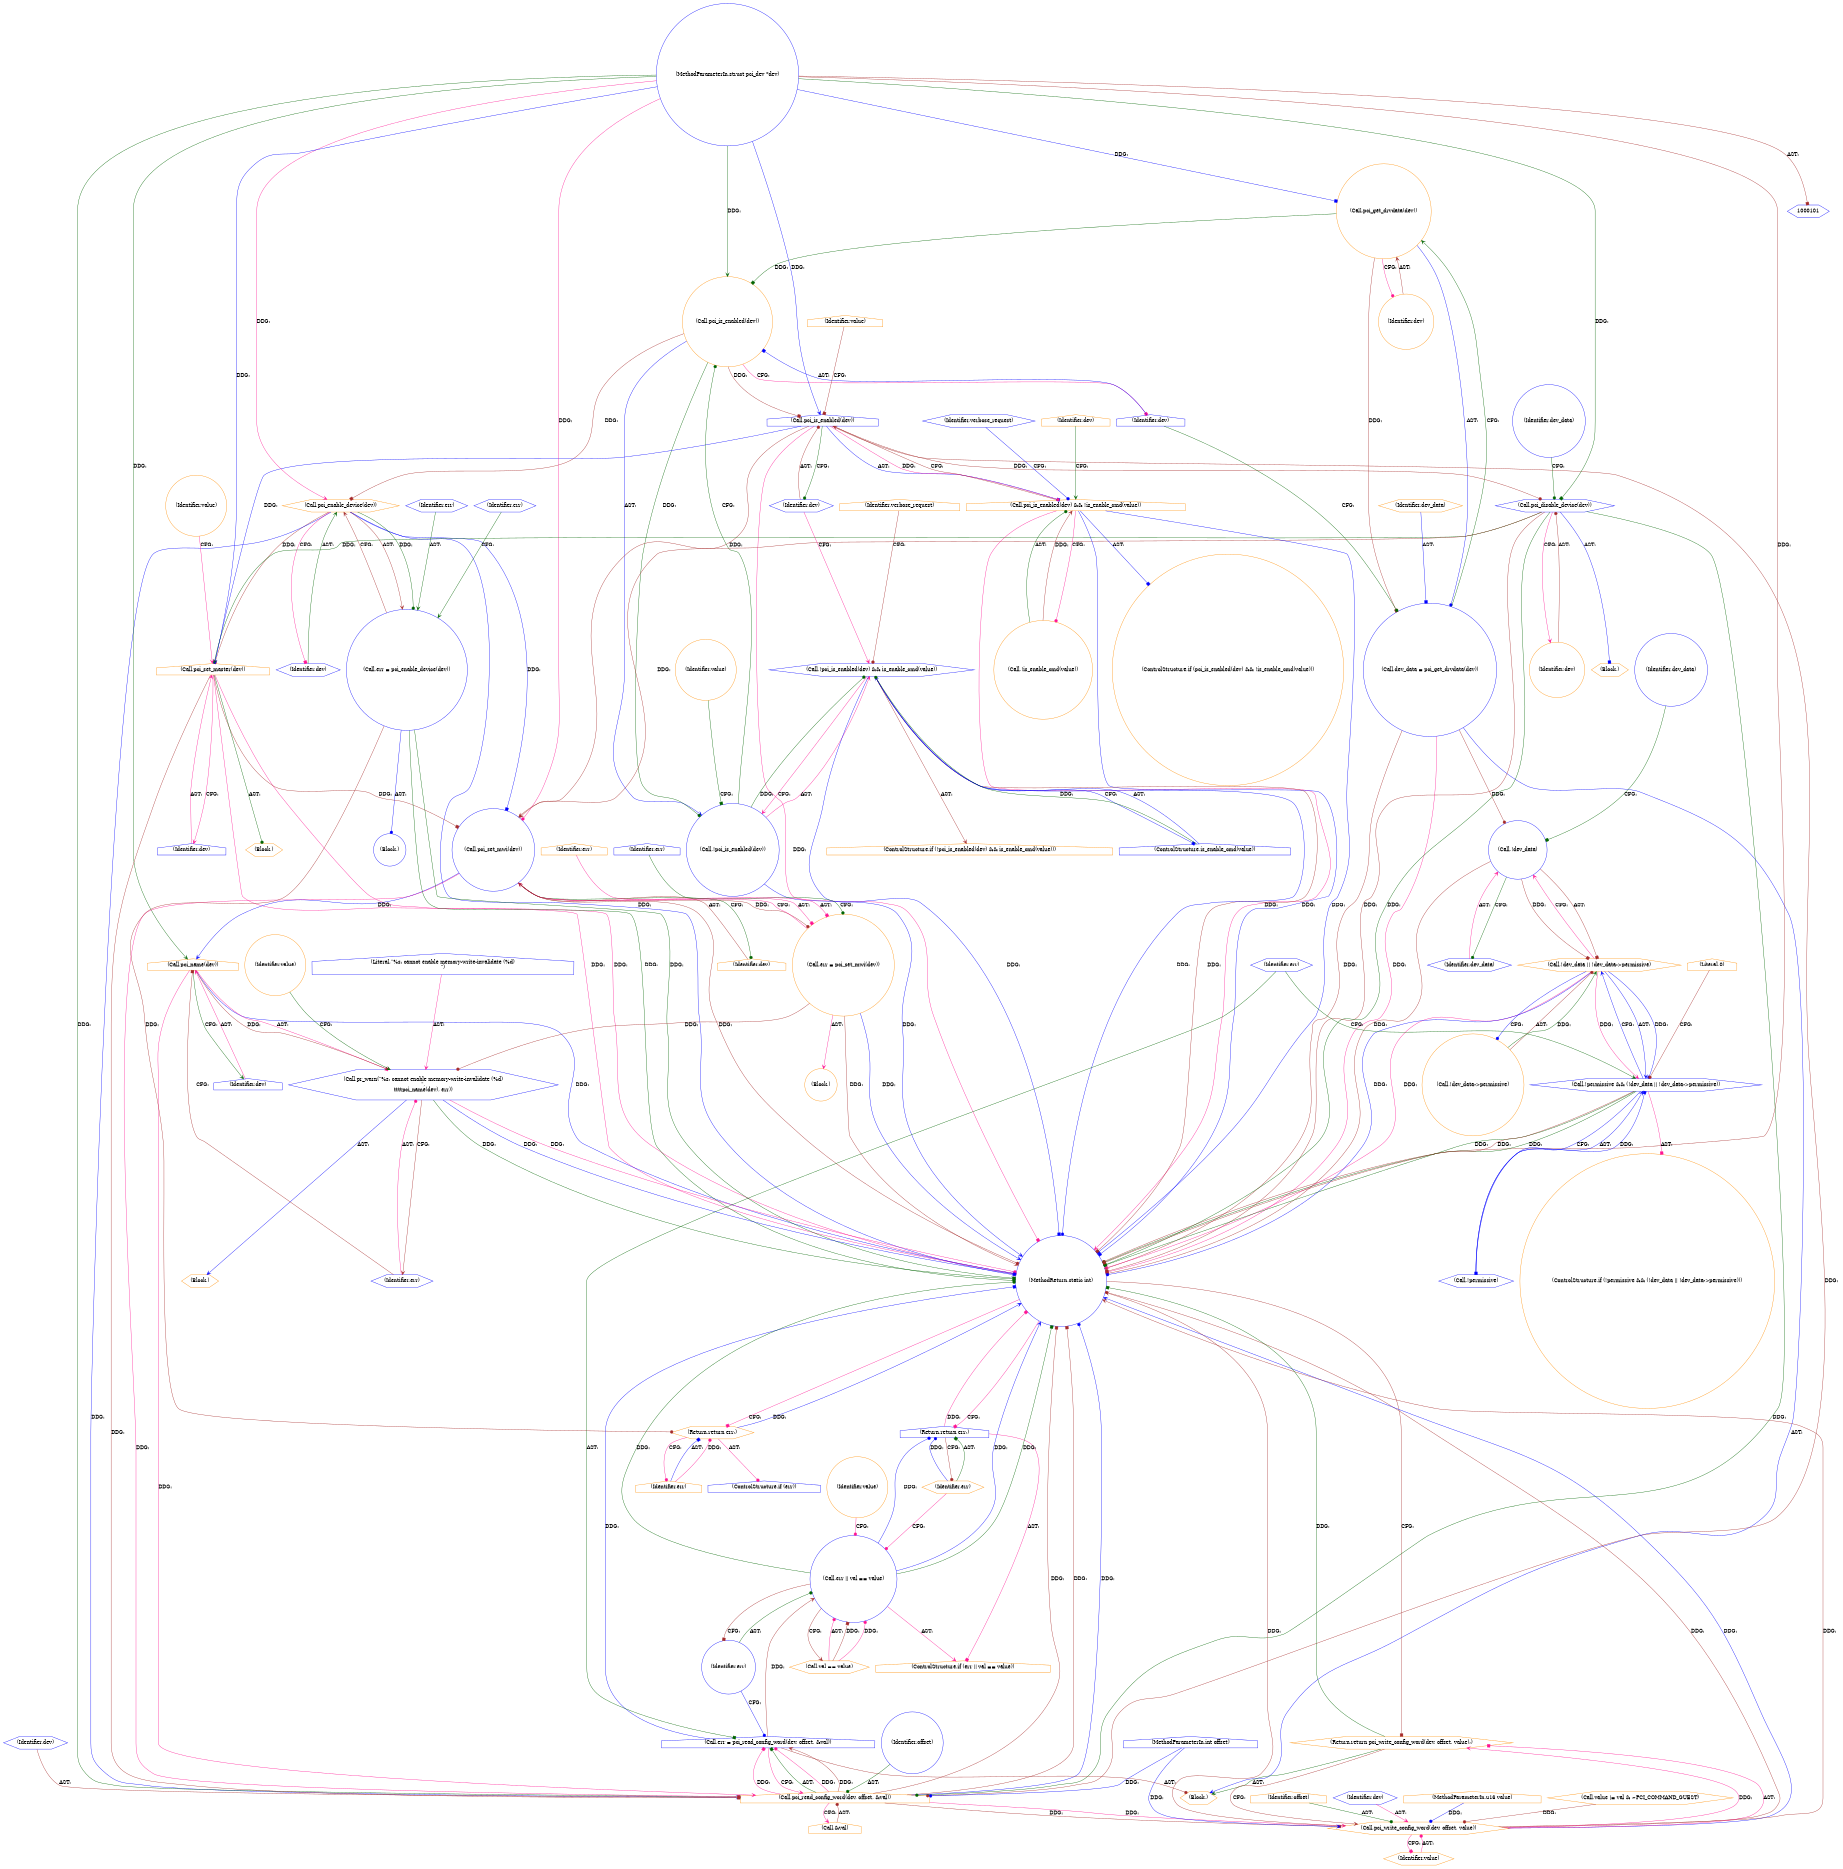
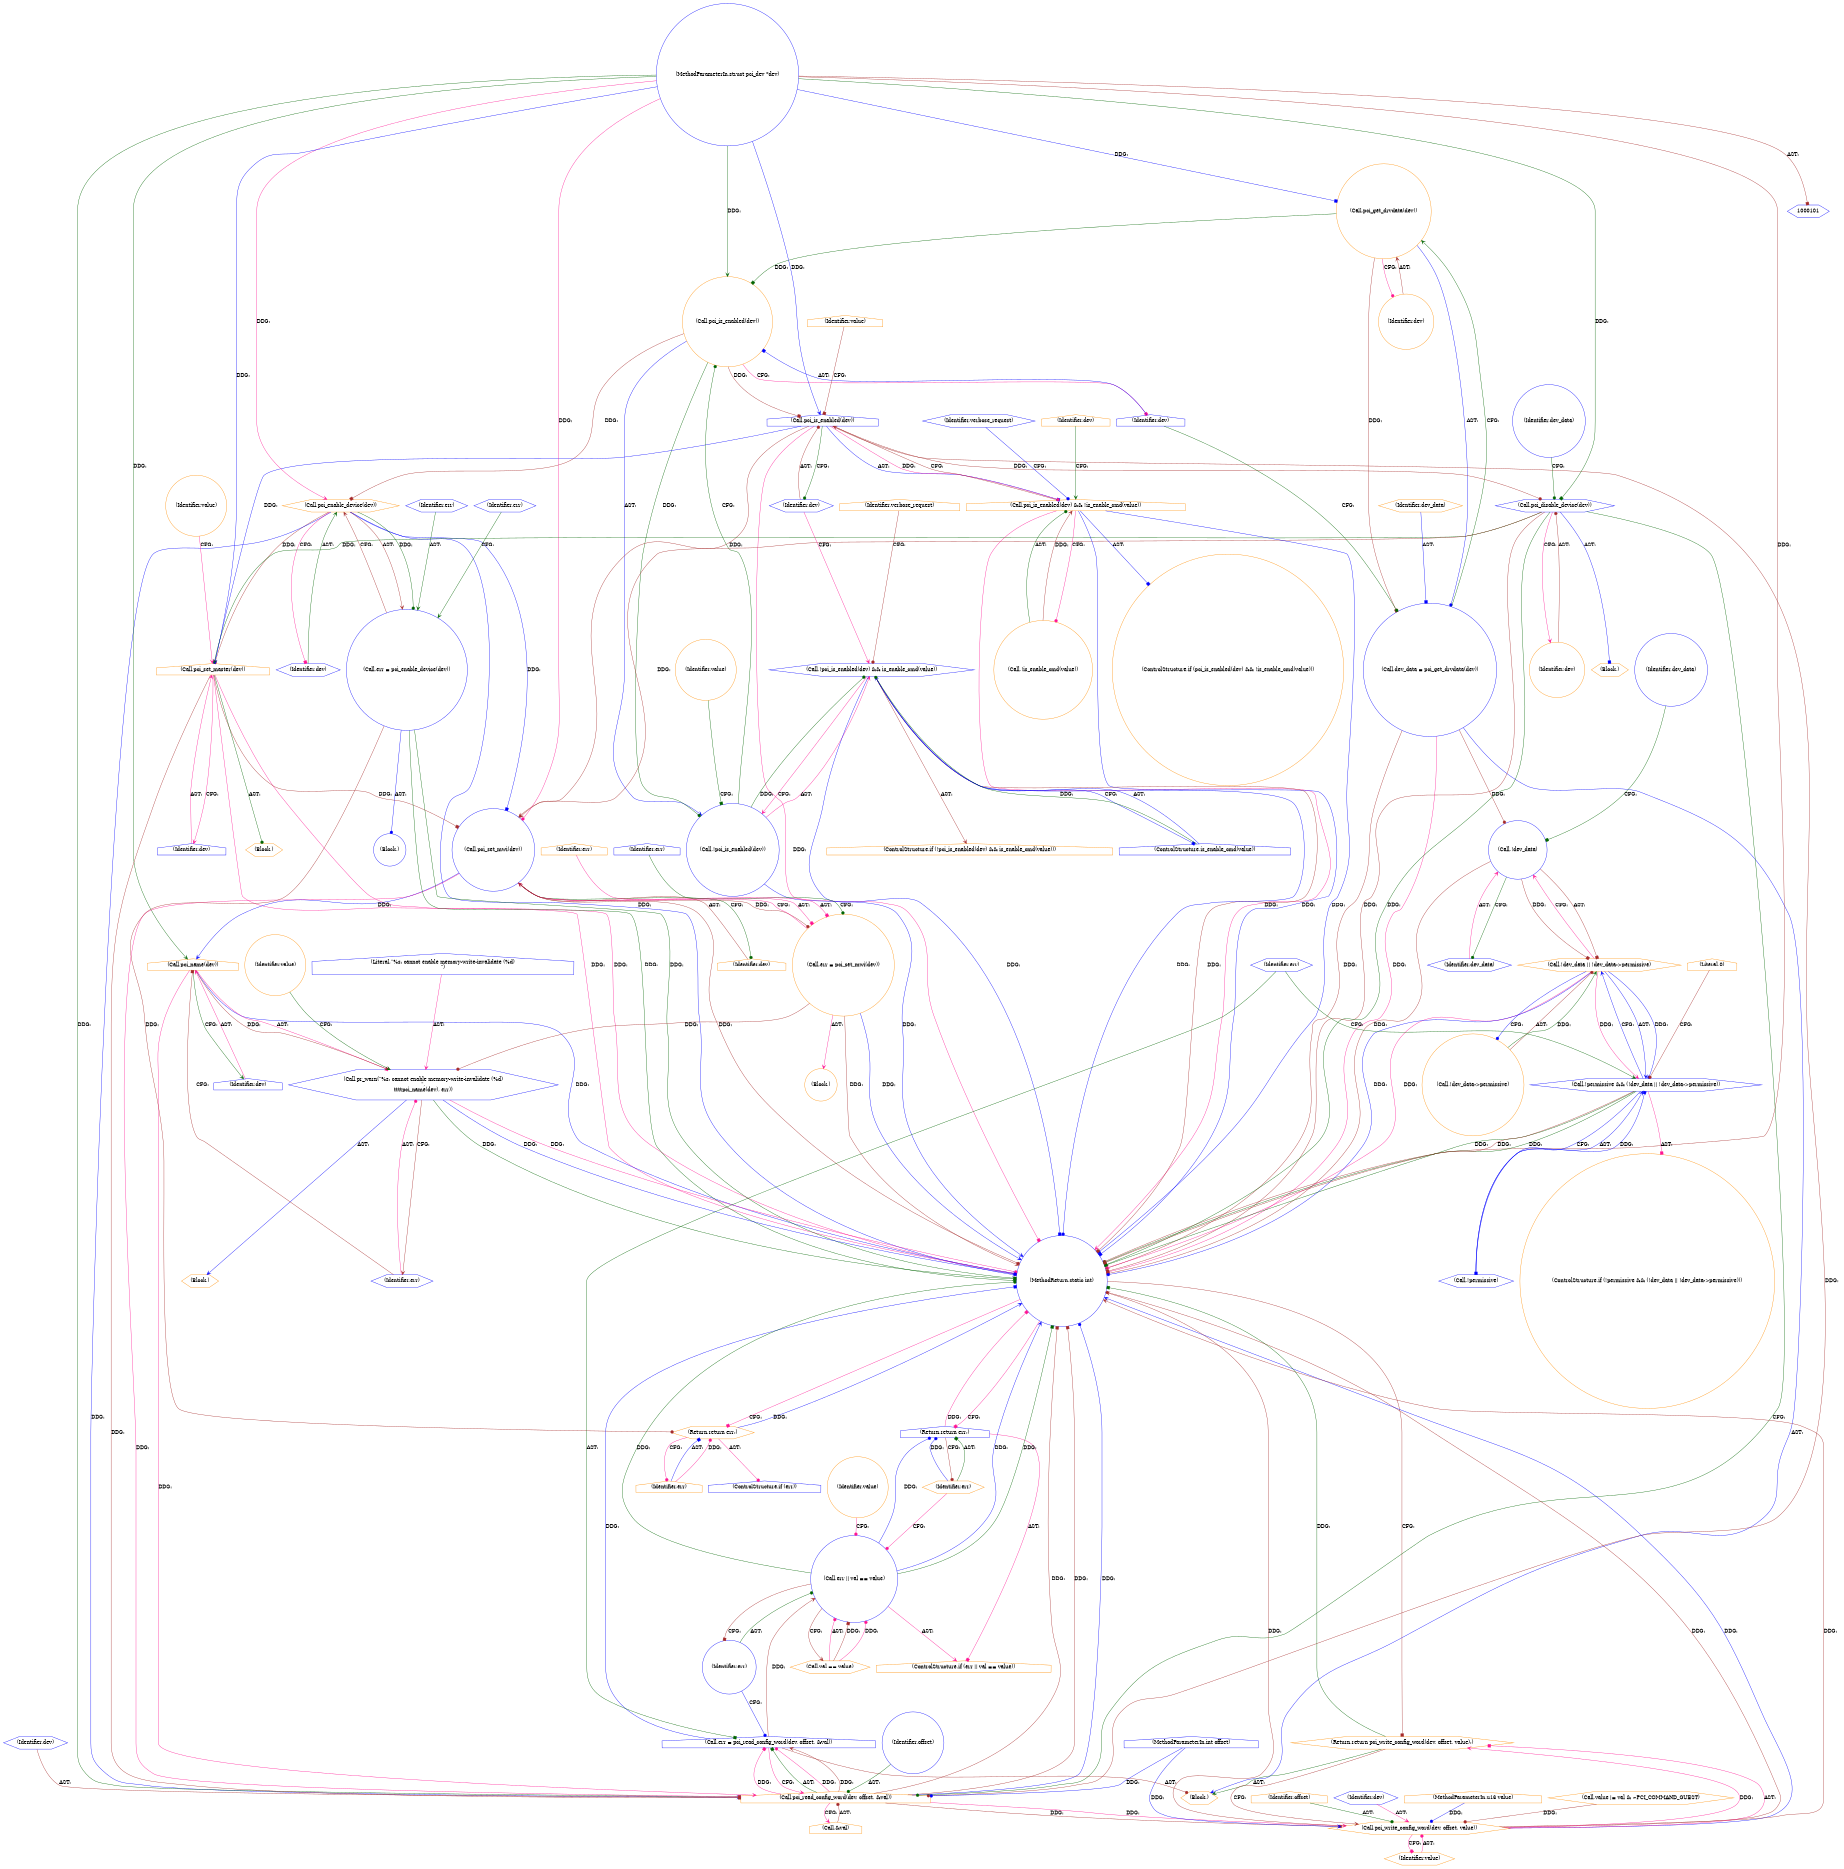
edge "(Call,pci_disable_device(dev))" -> "(Call,pci_read_config_word(dev, offset, &val))": label "DDG: " -> "CFG: "
